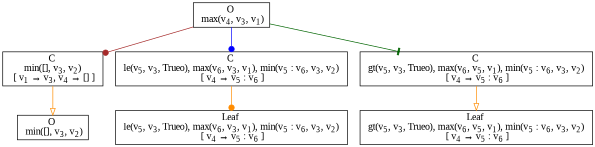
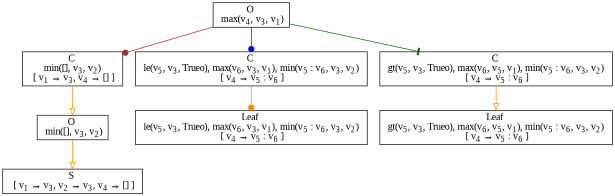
node "S": added
